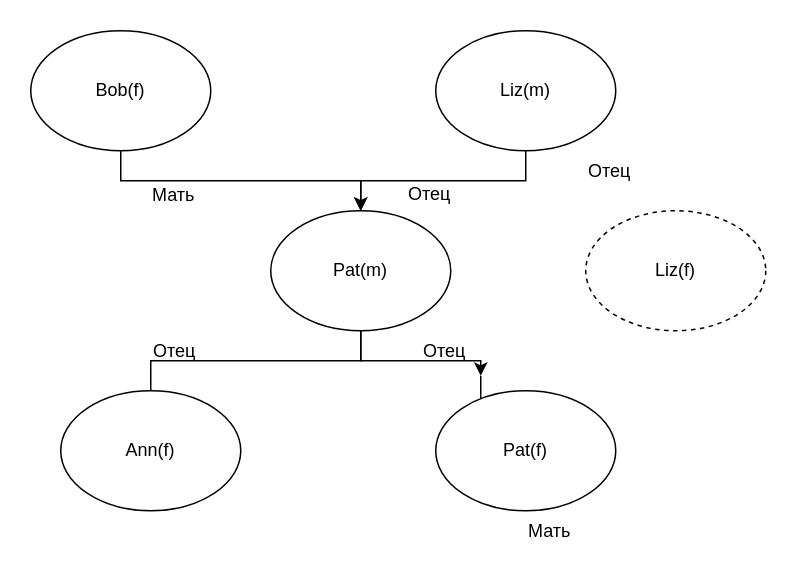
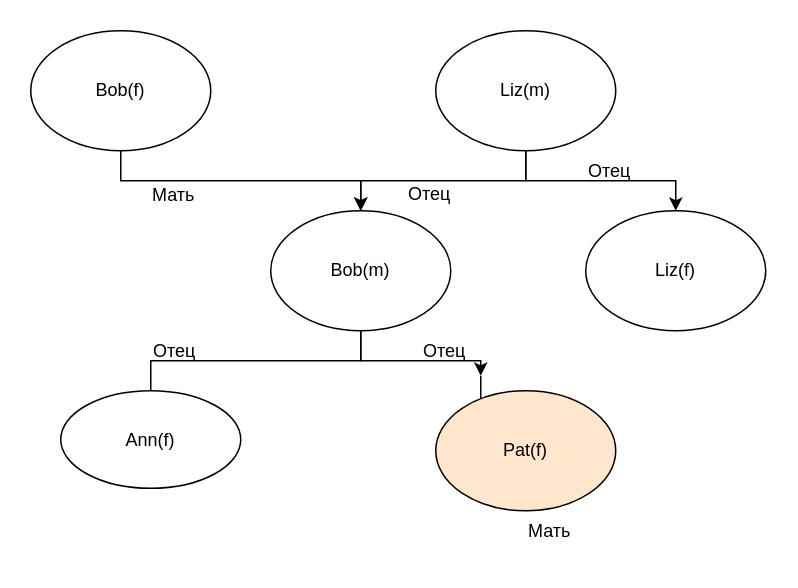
edge "Liz(m)" -> "Liz(f)": added
node "Pat(m)": label "Pat(m)" -> "Bob(m)"
node "Liz(f)": style dashed -> solid
node "Ann(f)": size 180x120 -> 180x98
node "Pat(f)": fillcolor #ffffff -> #ffe6cc
